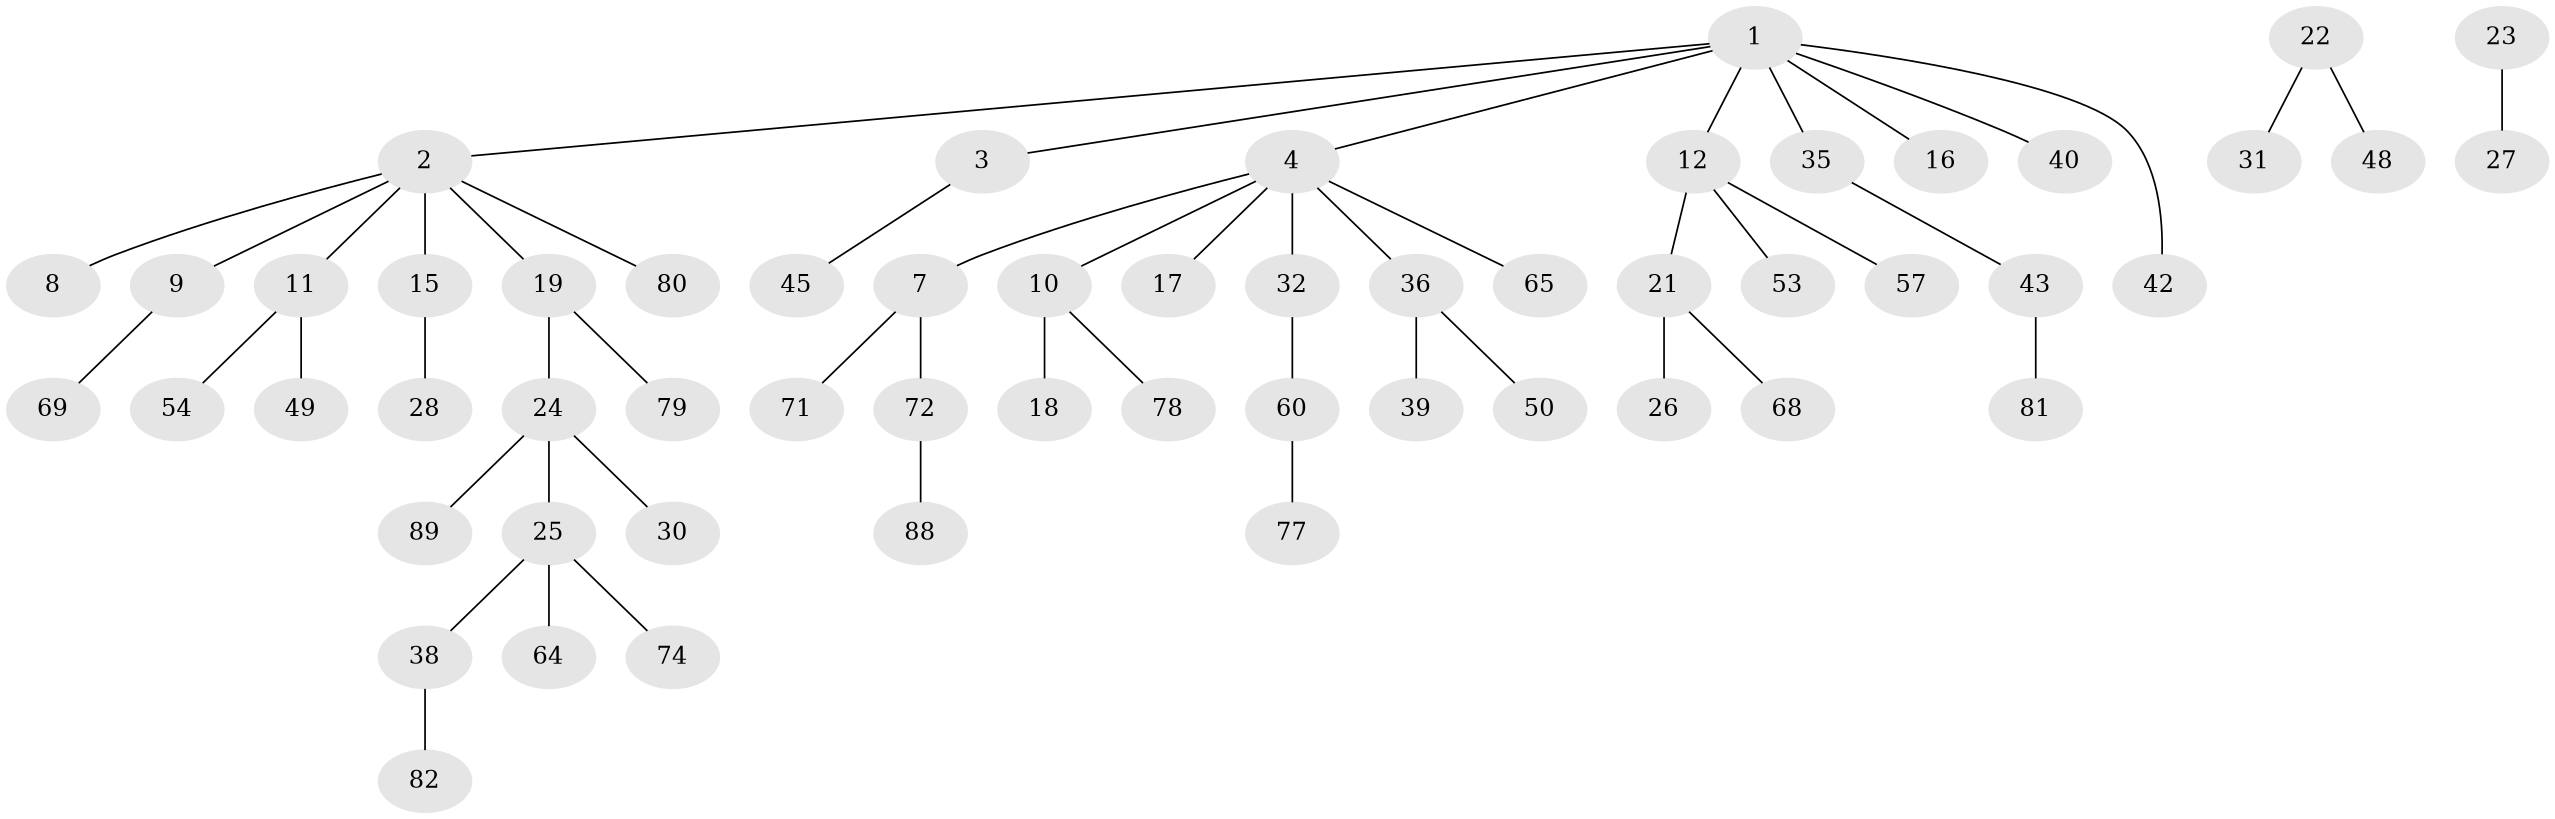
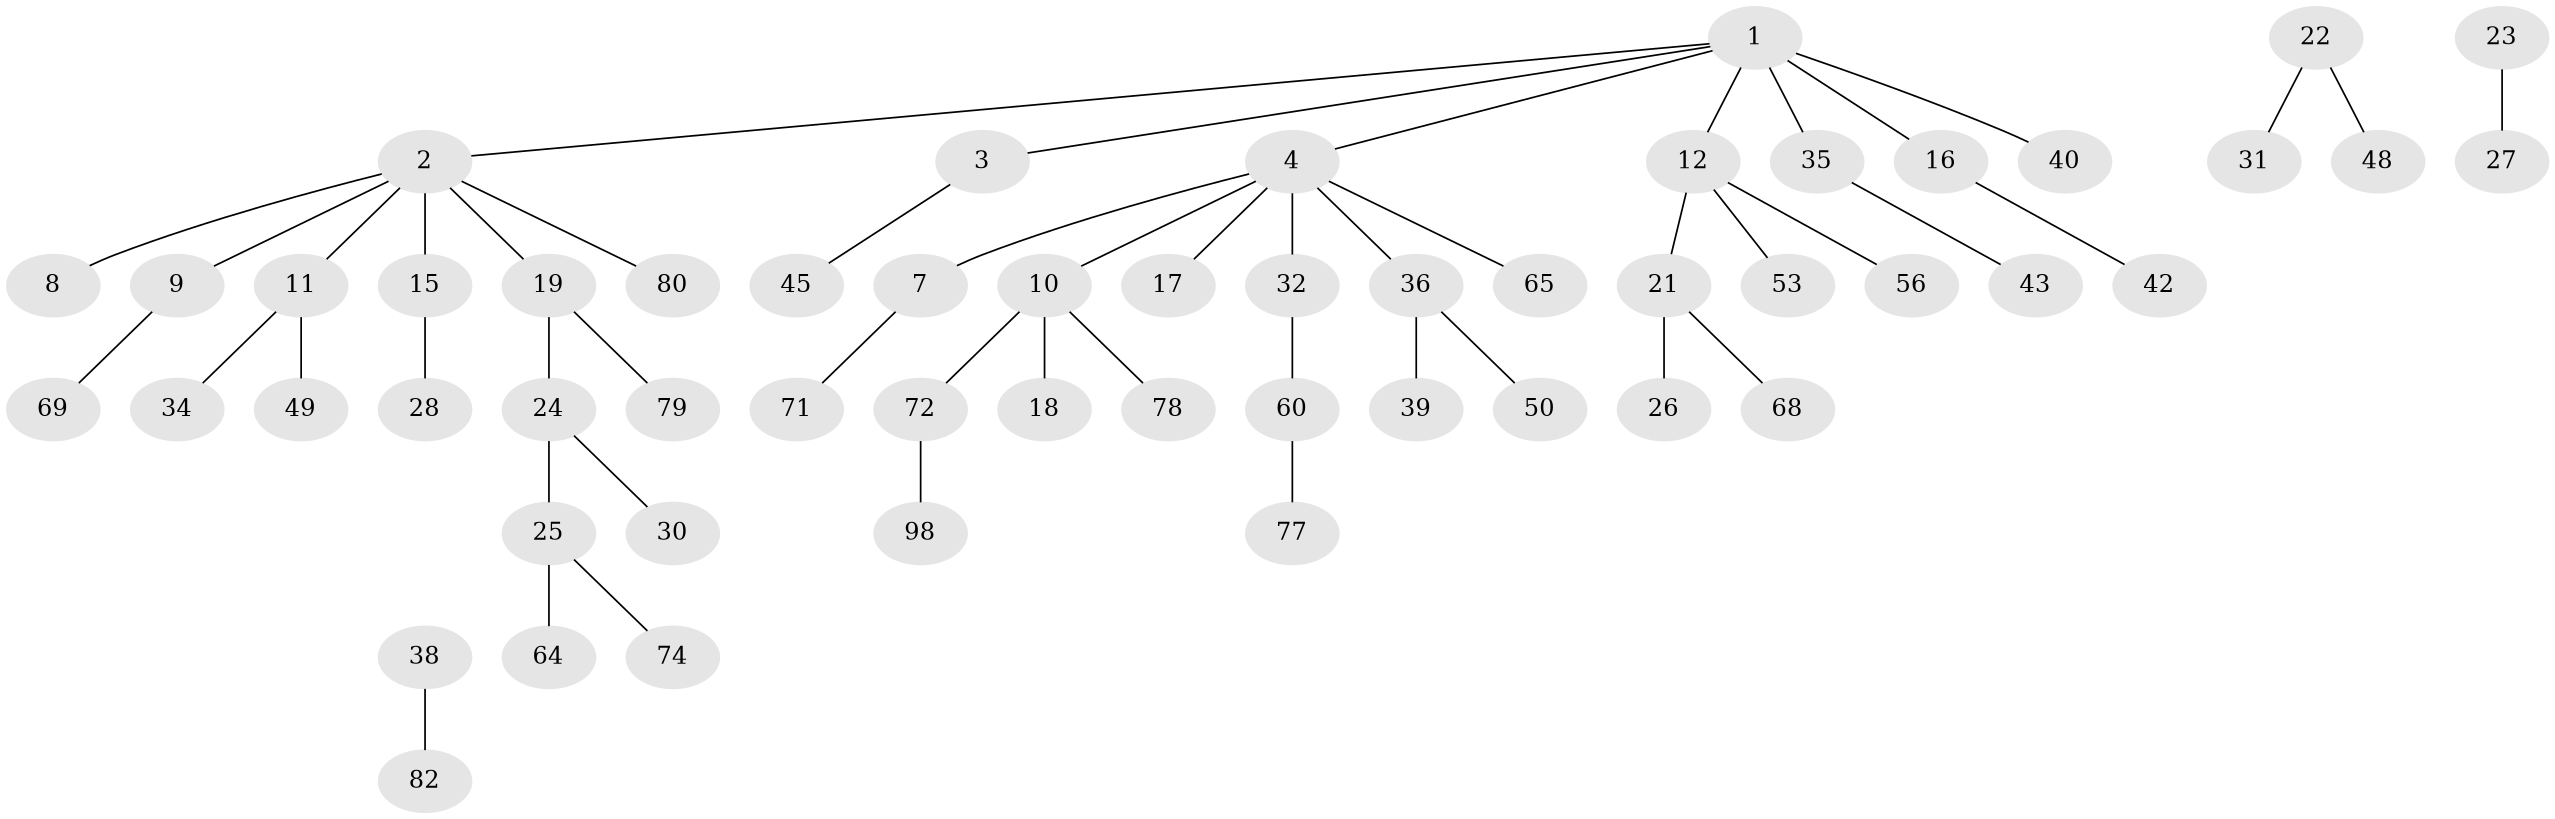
edge "1" -- "42": now "16" -- "42"
node "57": label "57" -> "56"
edge "7" -- "72": now "10" -- "72"
node "54": label "54" -> "34"
node "81": removed
node "89": removed
node "88": label "88" -> "98"
edge "25" -- "38": removed
